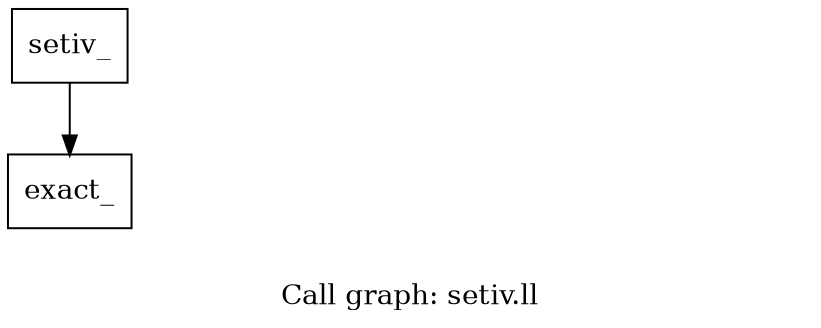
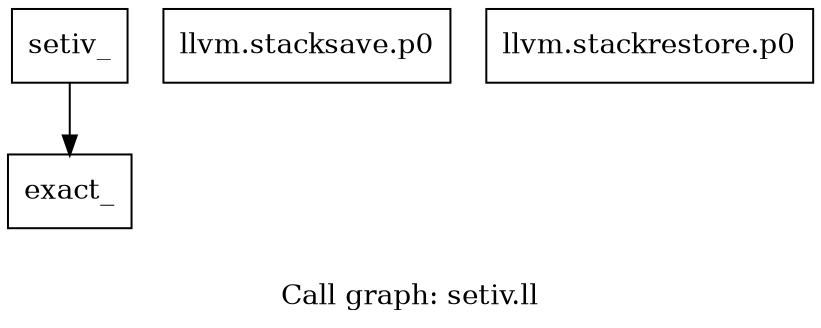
node "llvm.stacksave.p0": added
node "llvm.stackrestore.p0": added
